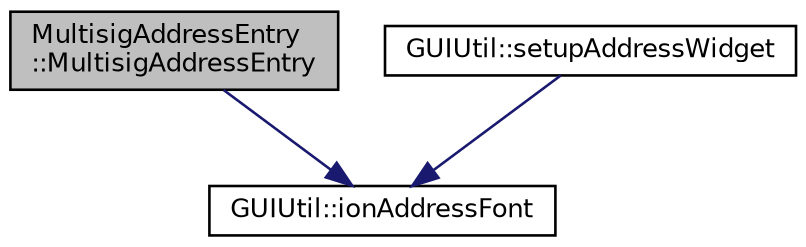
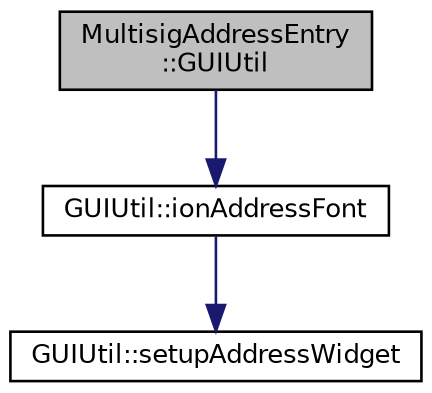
node "MultisigAddressEntry ::MultisigAddressEntry": label "MultisigAddressEntry ::MultisigAddressEntry" -> "MultisigAddressEntry ::GUIUtil"
edge "GUIUtil::setupAddressWidget" -> "GUIUtil::ionAddressFont": reversed
